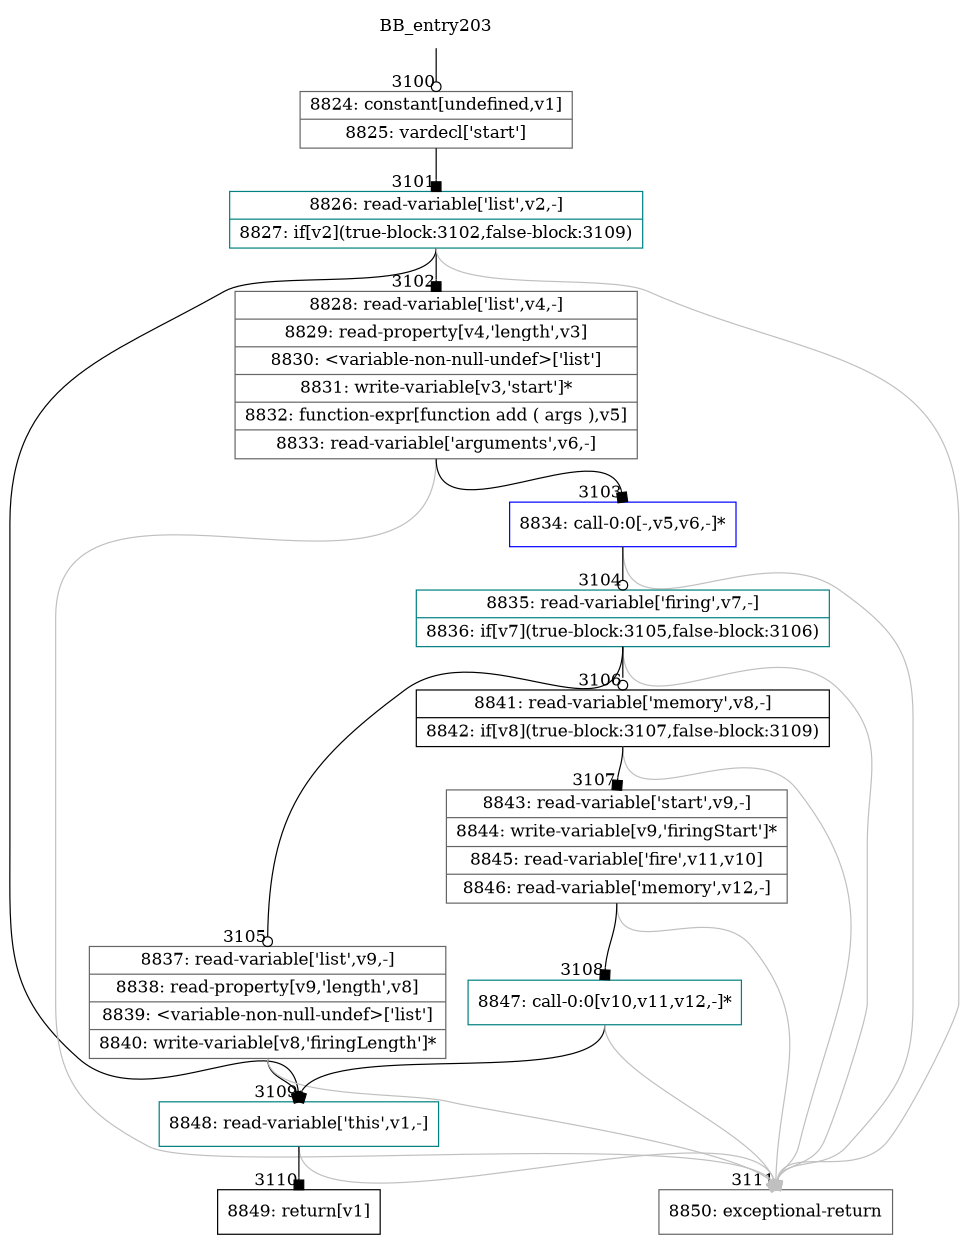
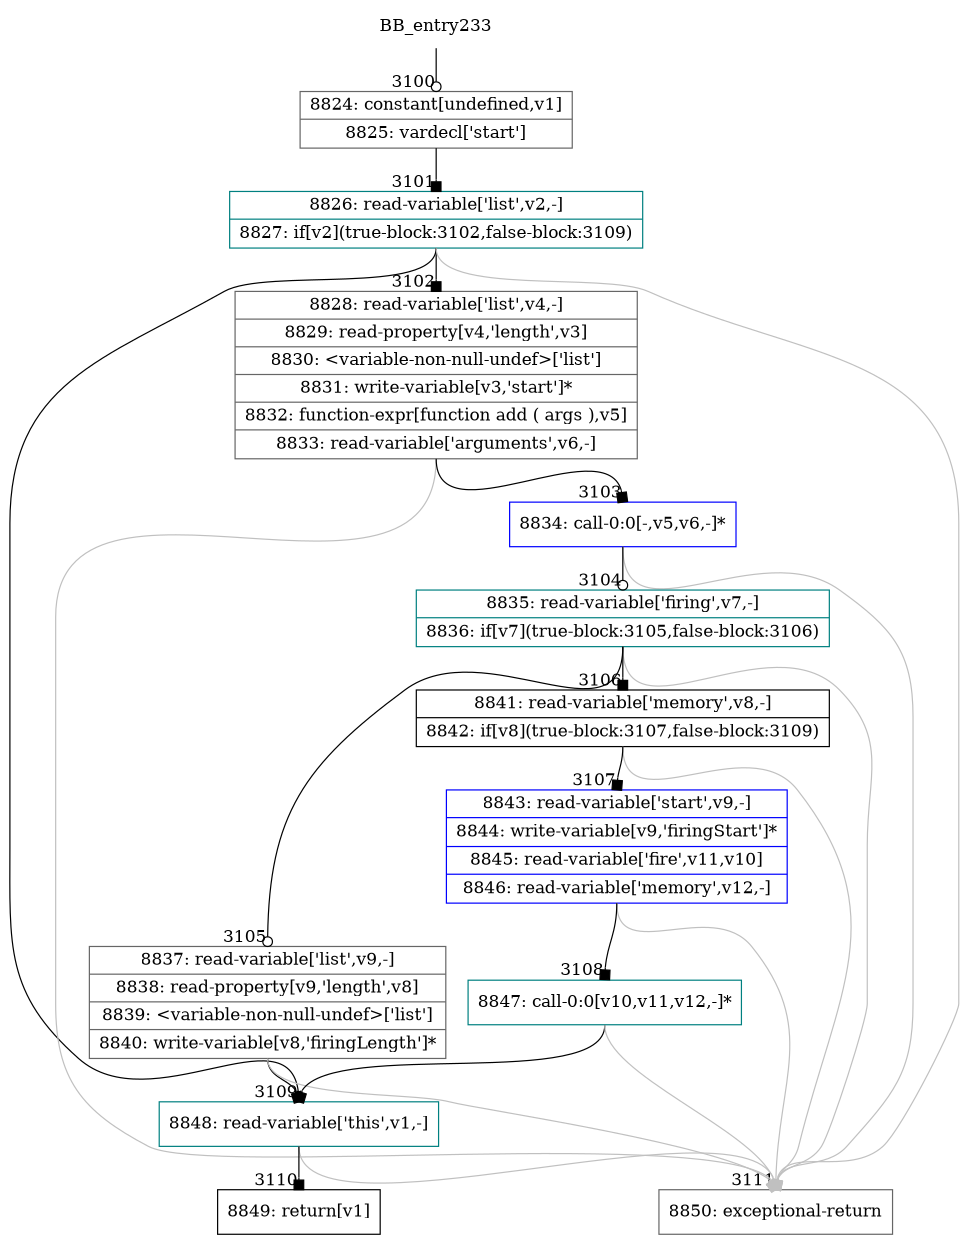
node "BB_entry203": label "BB_entry203" -> "BB_entry233"
edge "8835: read-variable['firing',v7,-]" -> "8841: read-variable['memory',v8,-]": arrowhead odot -> box
node "8843: read-variable['start',v9,-]": color gray40 -> blue
